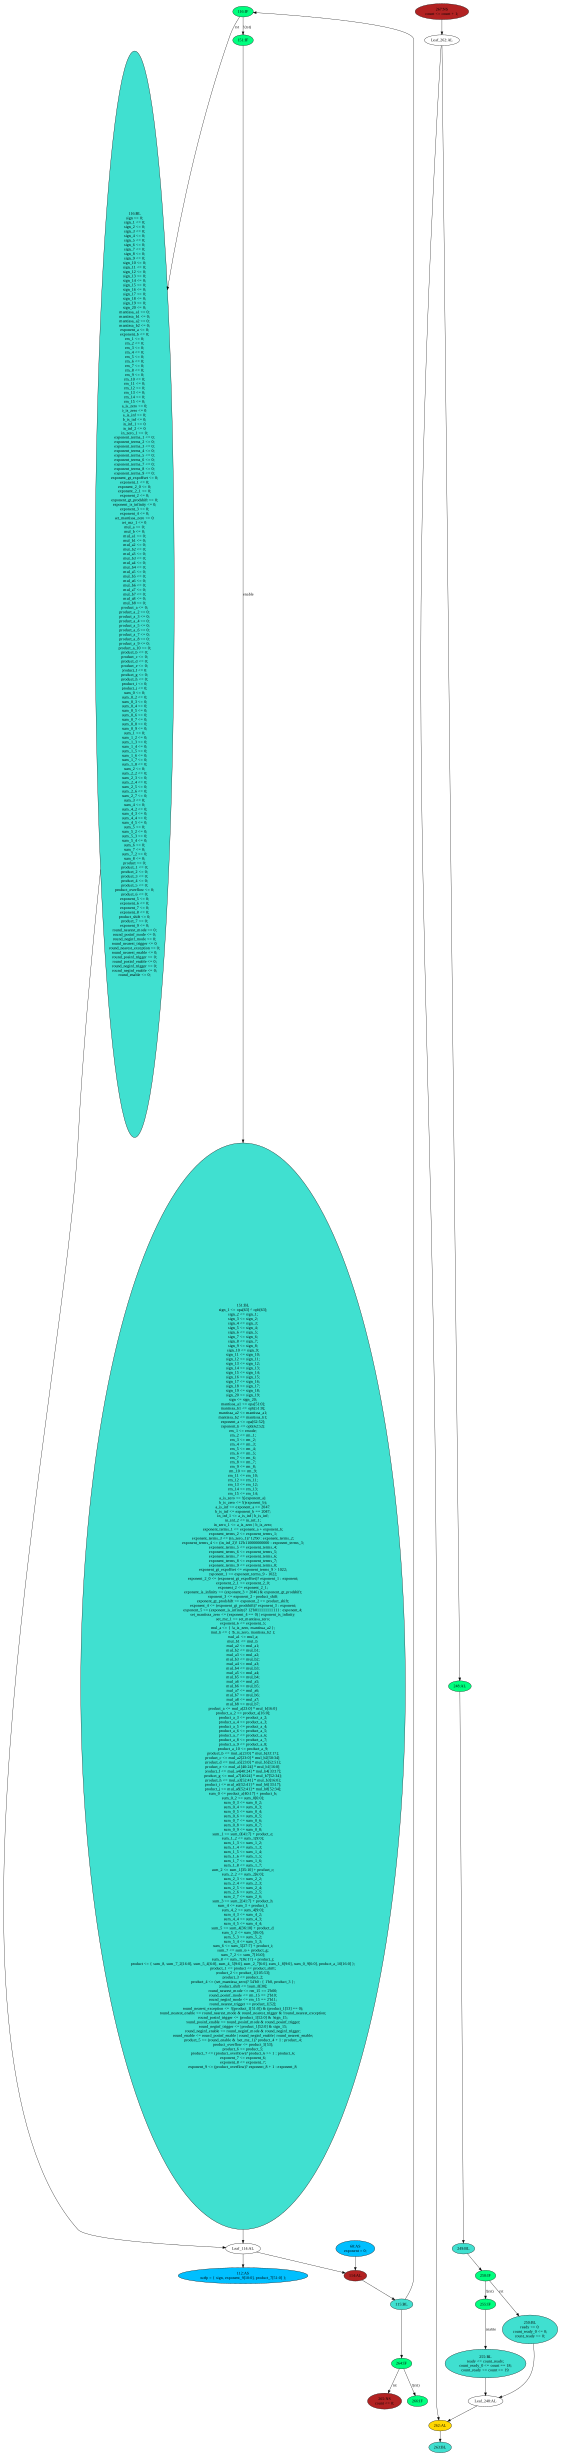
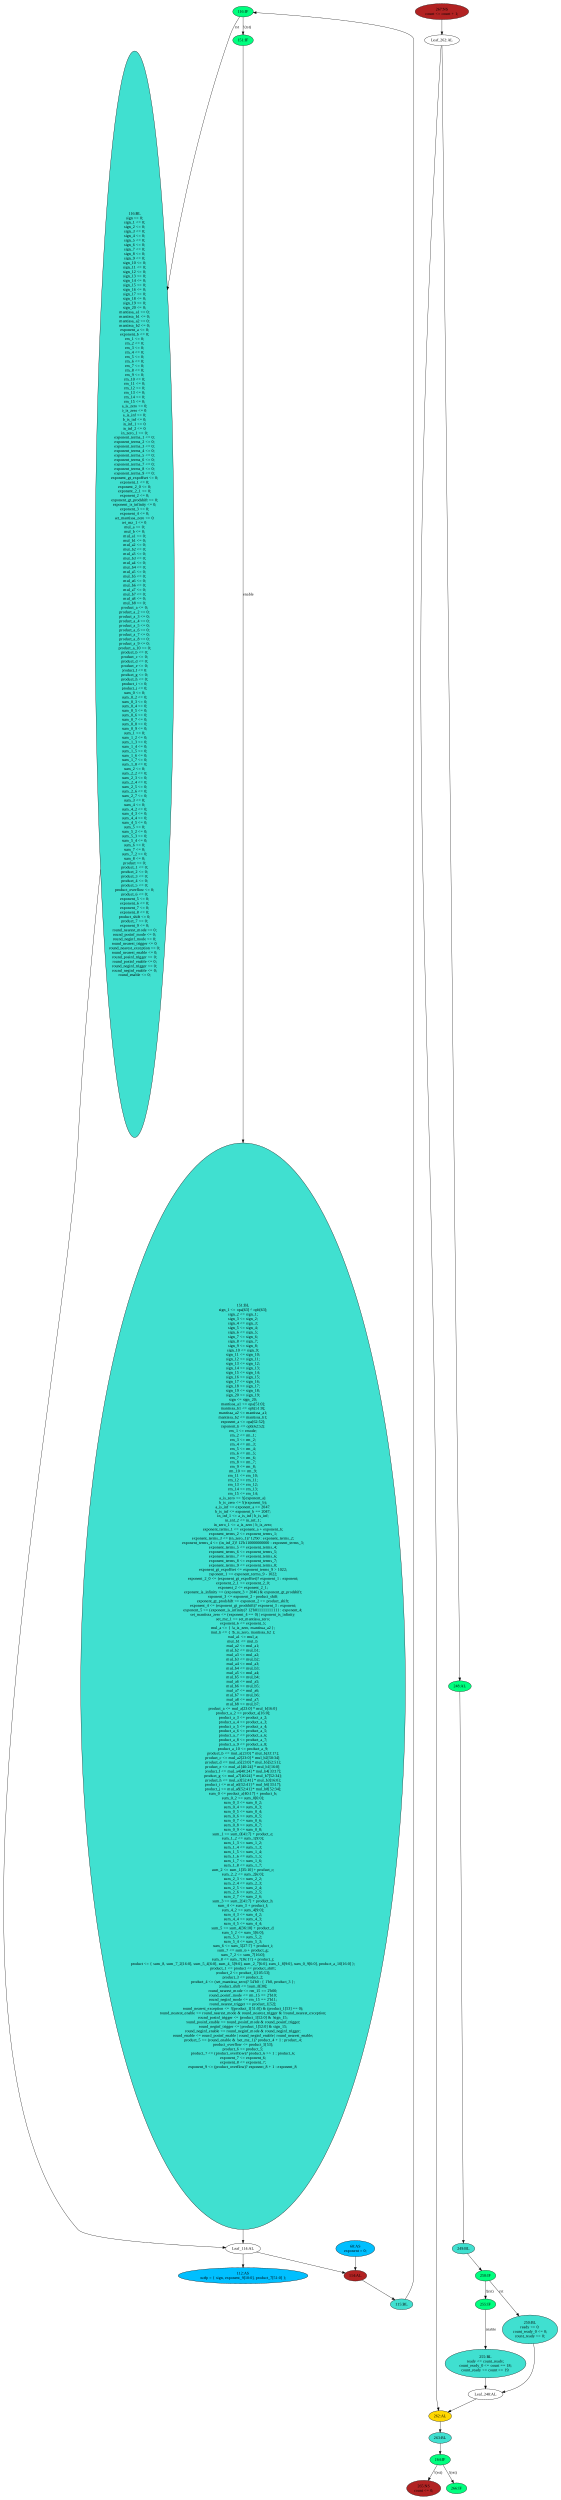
edge "115:BL" -> "264:IF": now "263:BL" -> "264:IF"
edge "264:IF" -> "265:NS count <= 0;": label "rst" -> "!(rst)"
